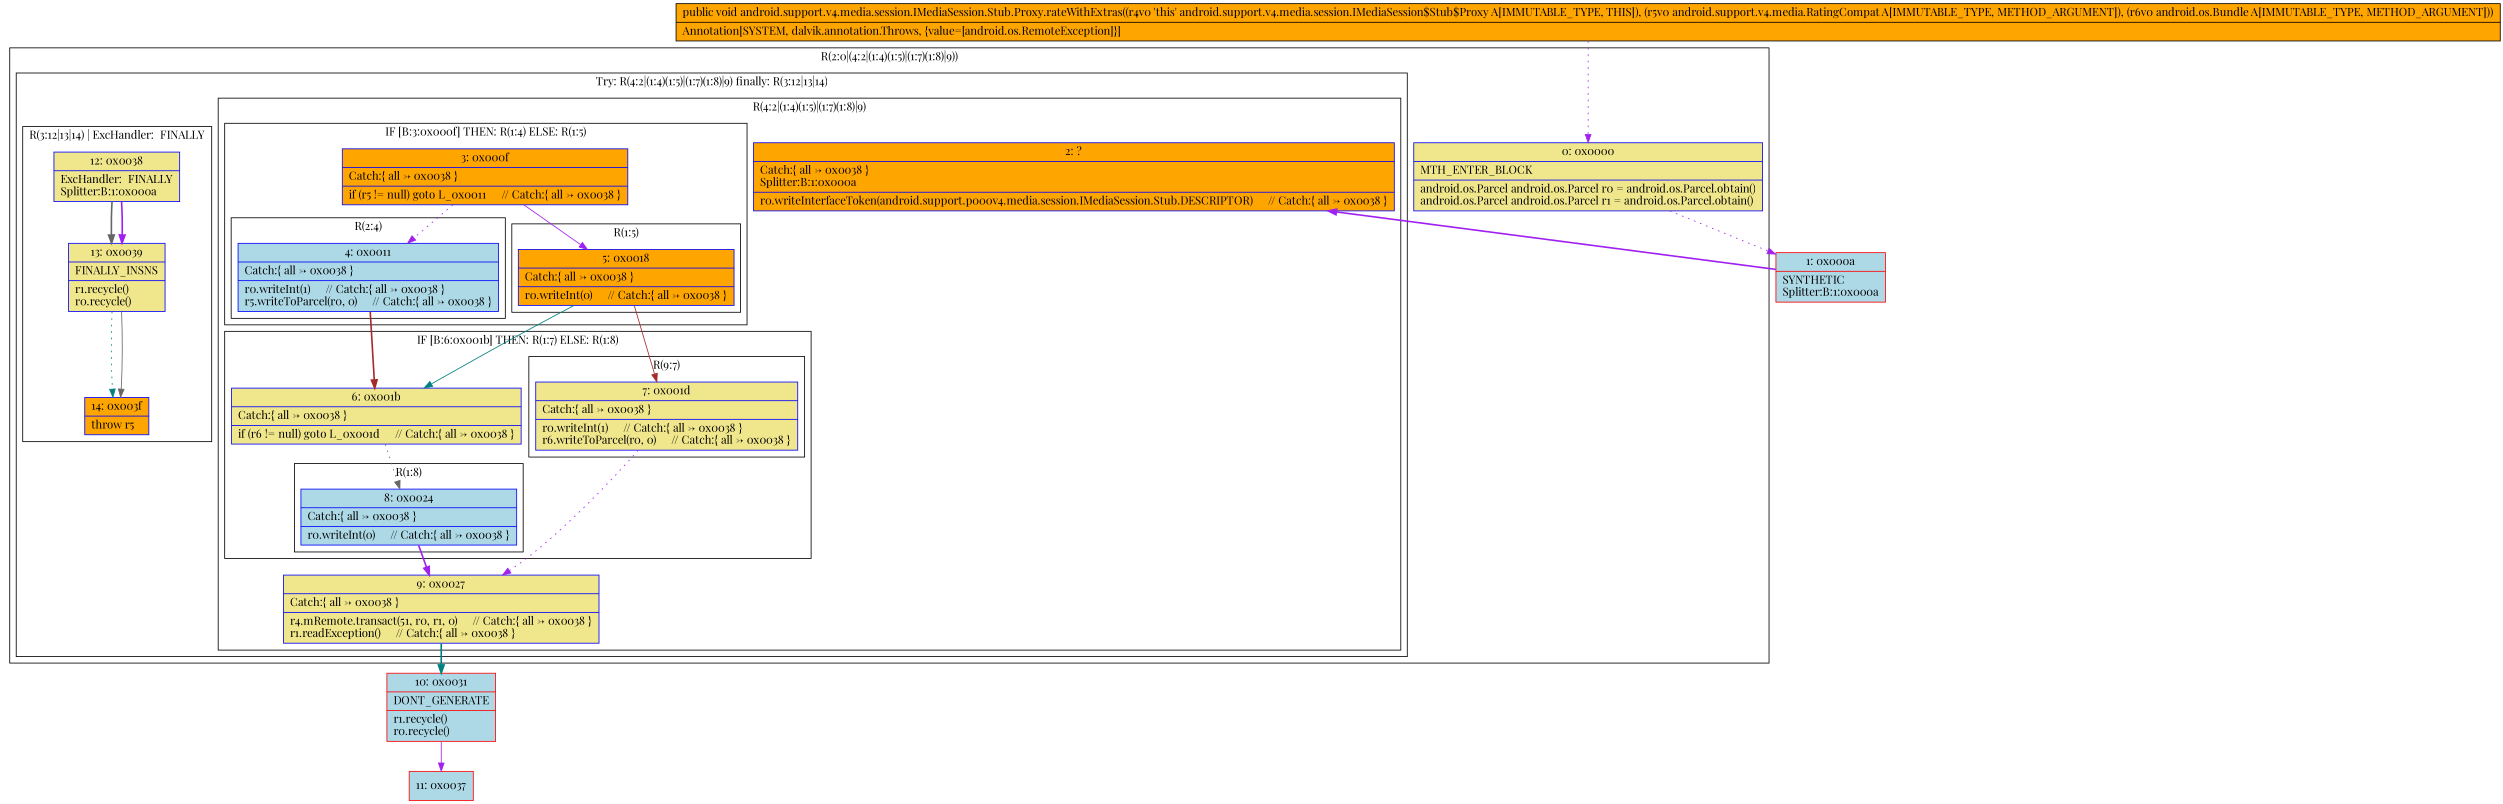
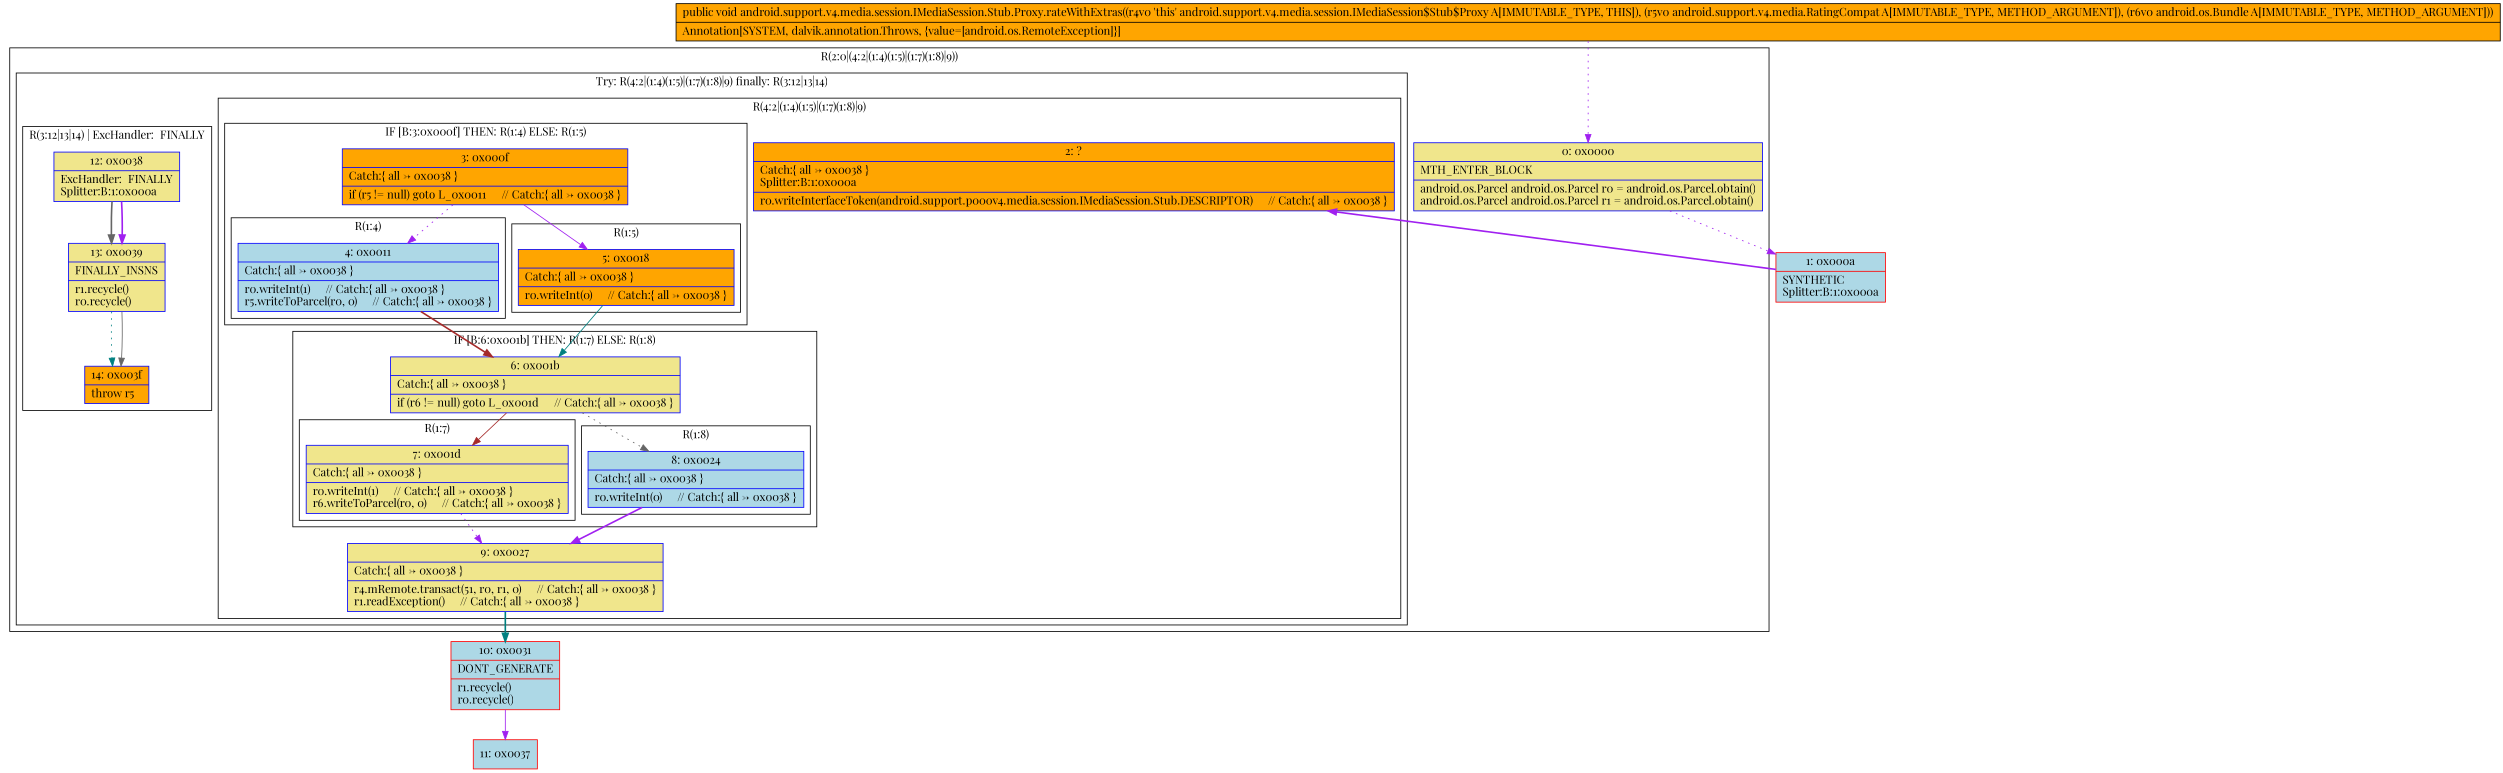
cluster "R(2:4)": label "R(2:4)" -> "R(1:4)"
edge "5: 0x0018" -> "7: 0x001d": now "6: 0x001b" -> "7: 0x001d"
cluster "R(9:7)": label "R(9:7)" -> "R(1:7)"
